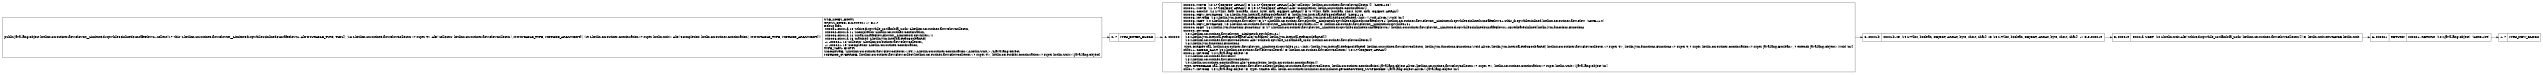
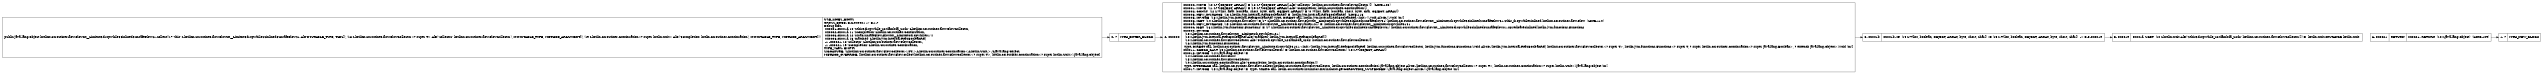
edge "5: 0x001e" -> "6: 0x0021": removed
